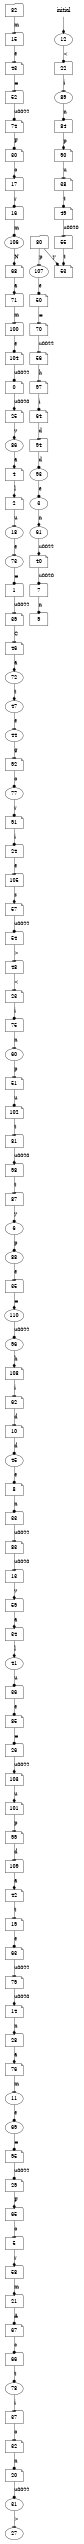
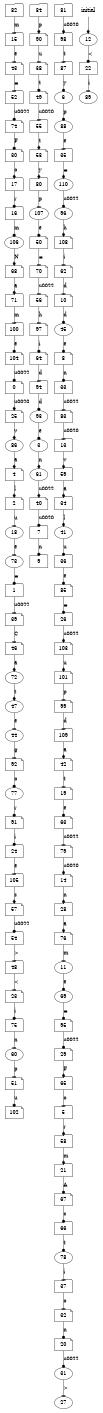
edge "89" -> "84": removed, label "n"
edge "80" -> "53": reversed
edge "102" -> "81": removed, label "t"
